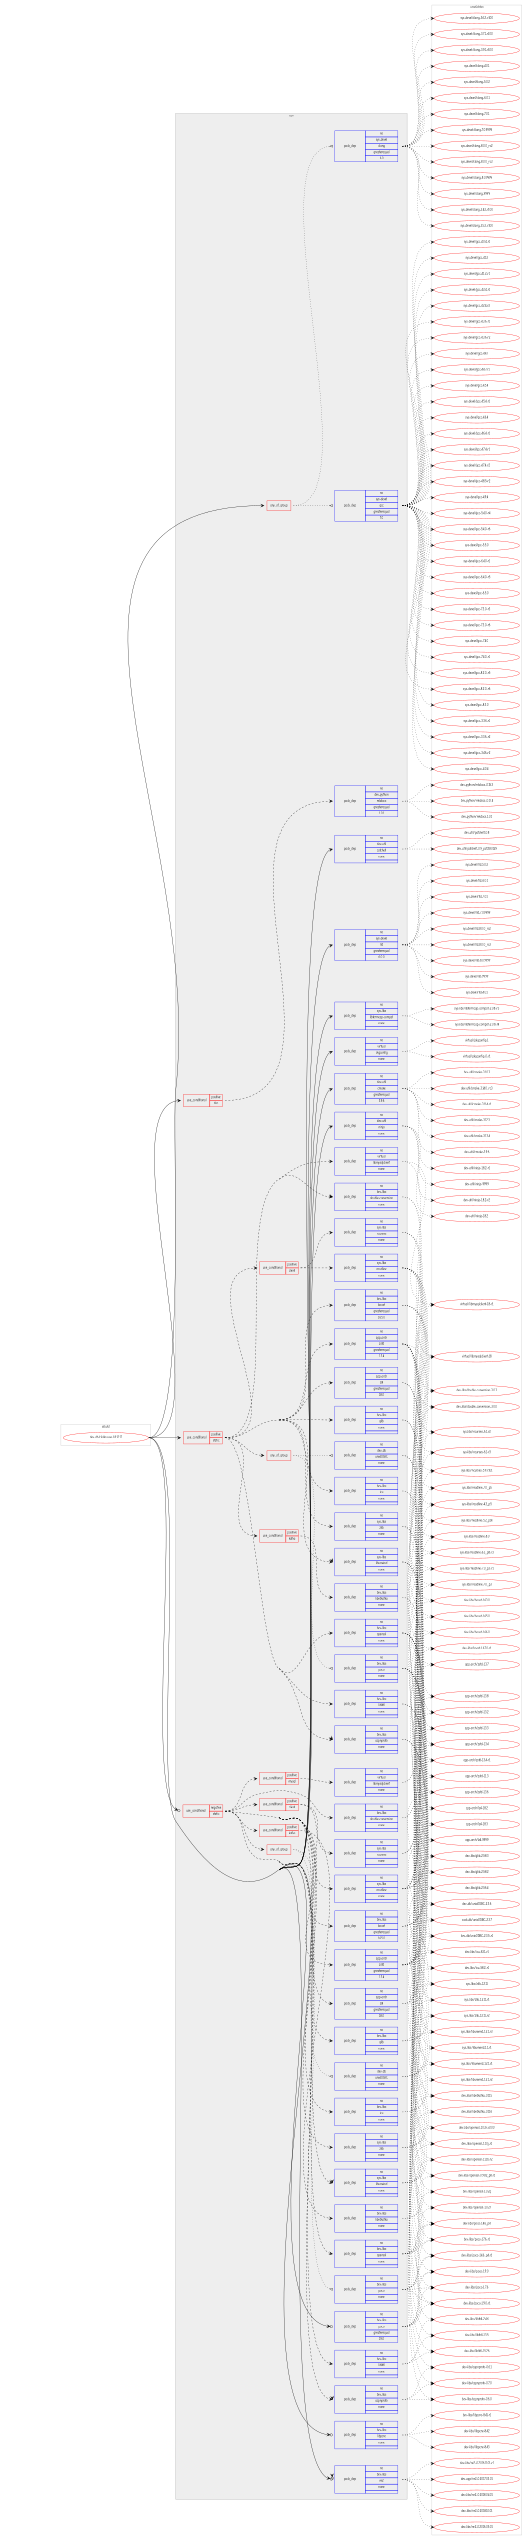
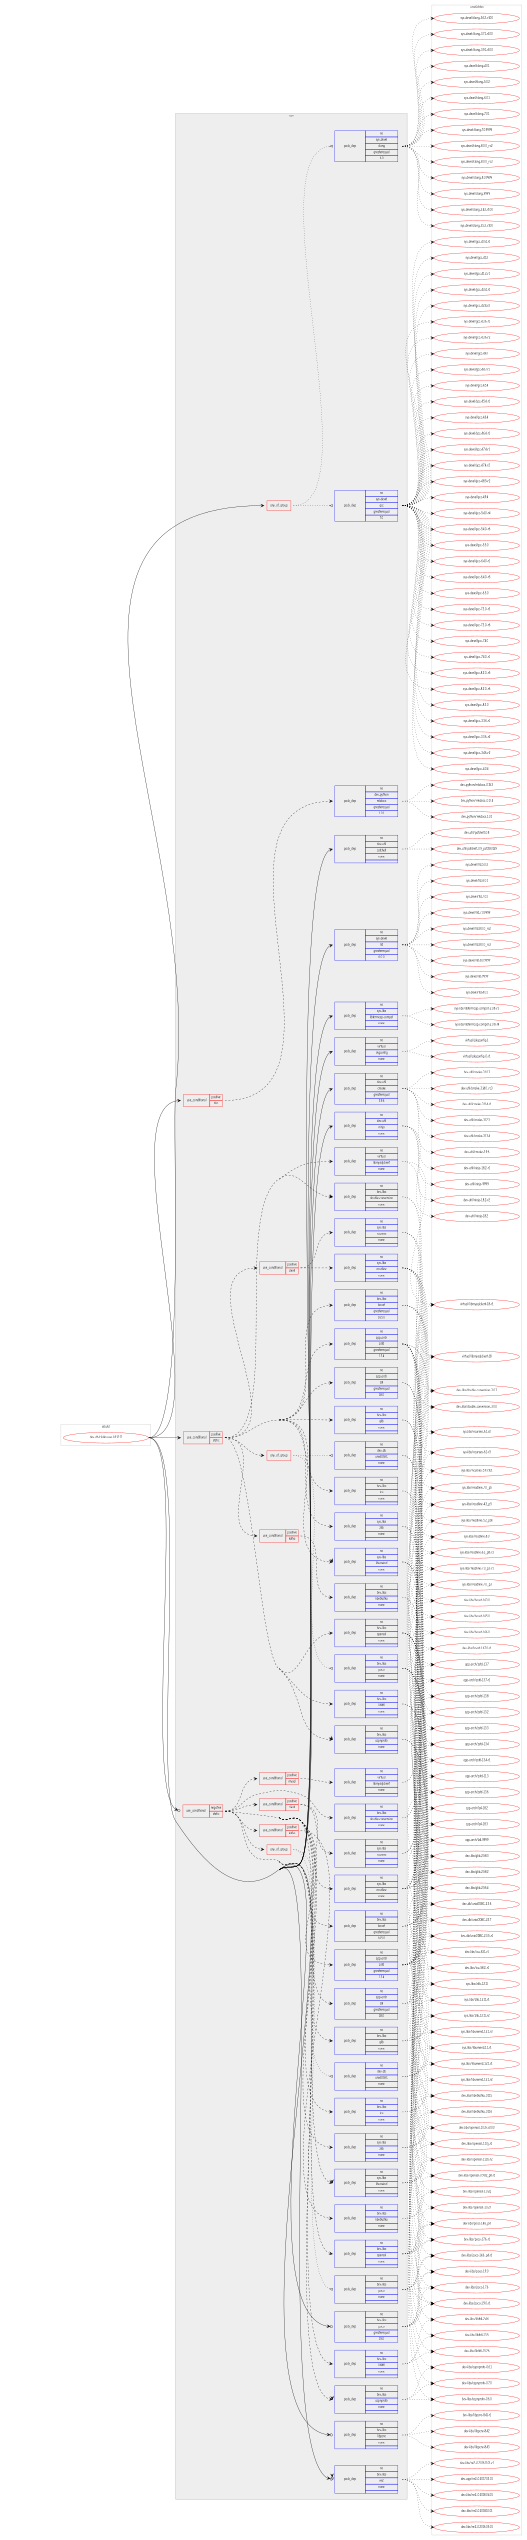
node "app-arch/zstd-1.3.7-r1": added
node "pack-db/unixODBC-2.3.7": label "pack-db/unixODBC-2.3.7" -> "dev-db/unixODBC-2.3.7"
